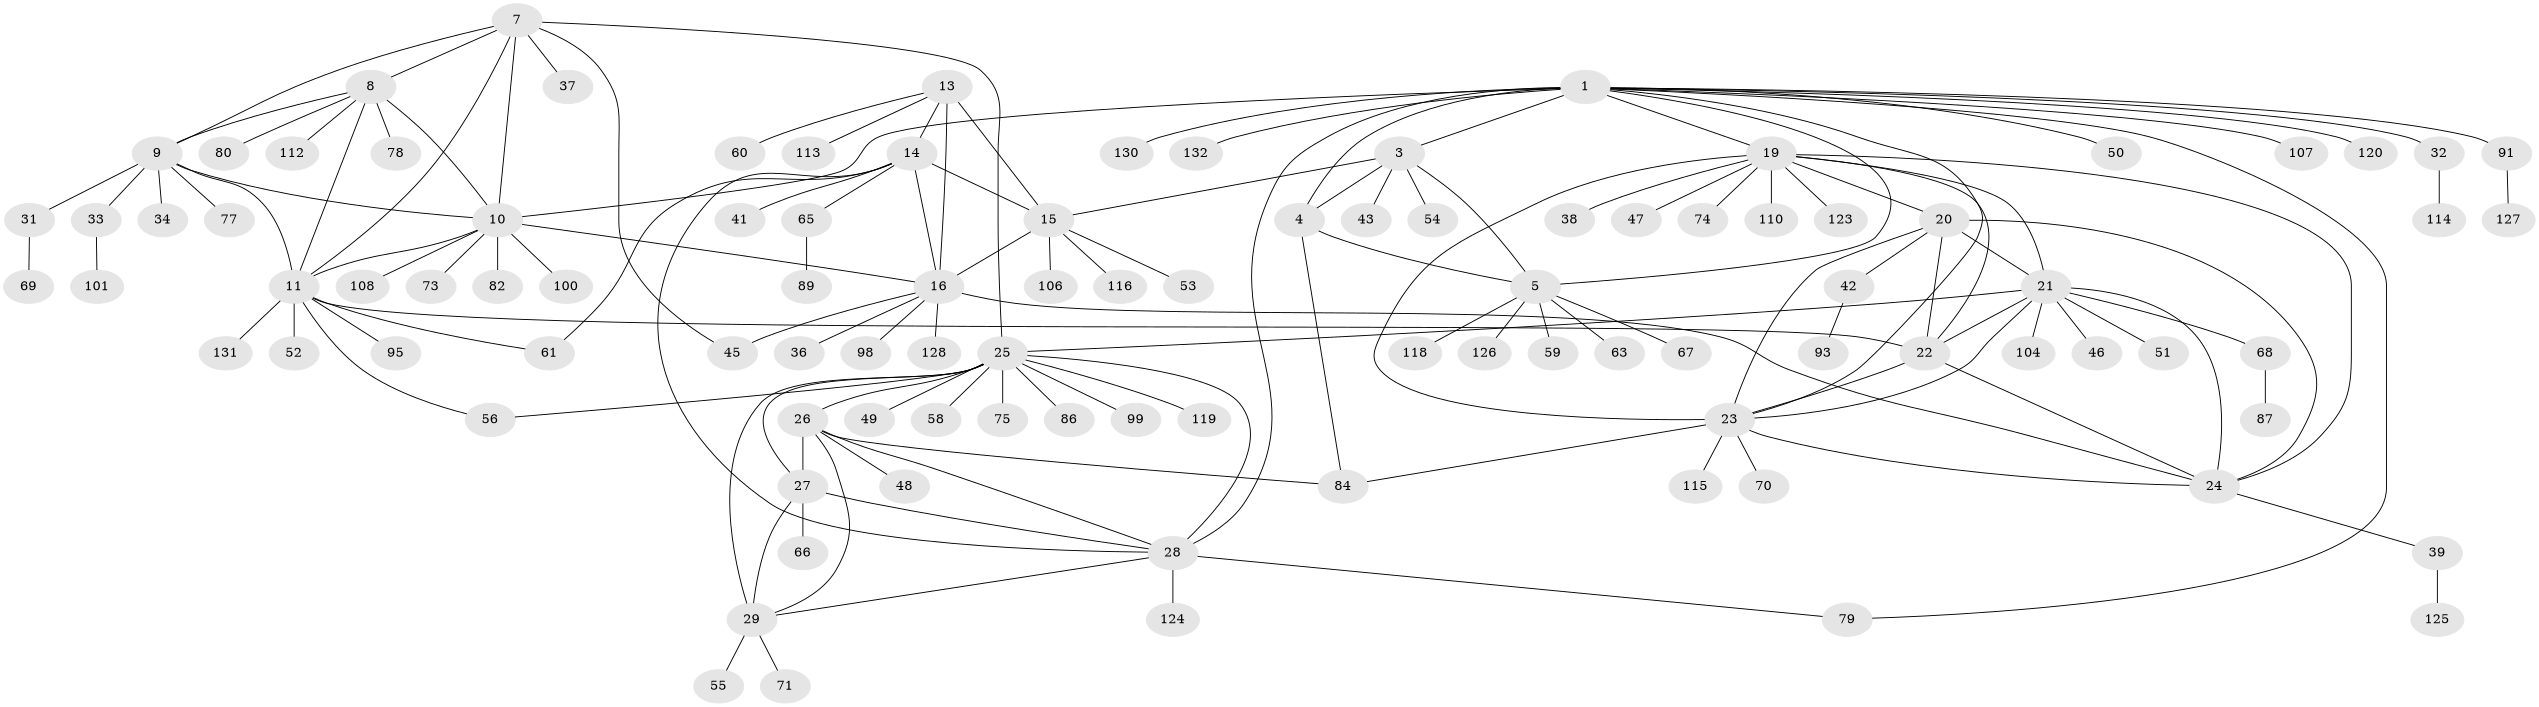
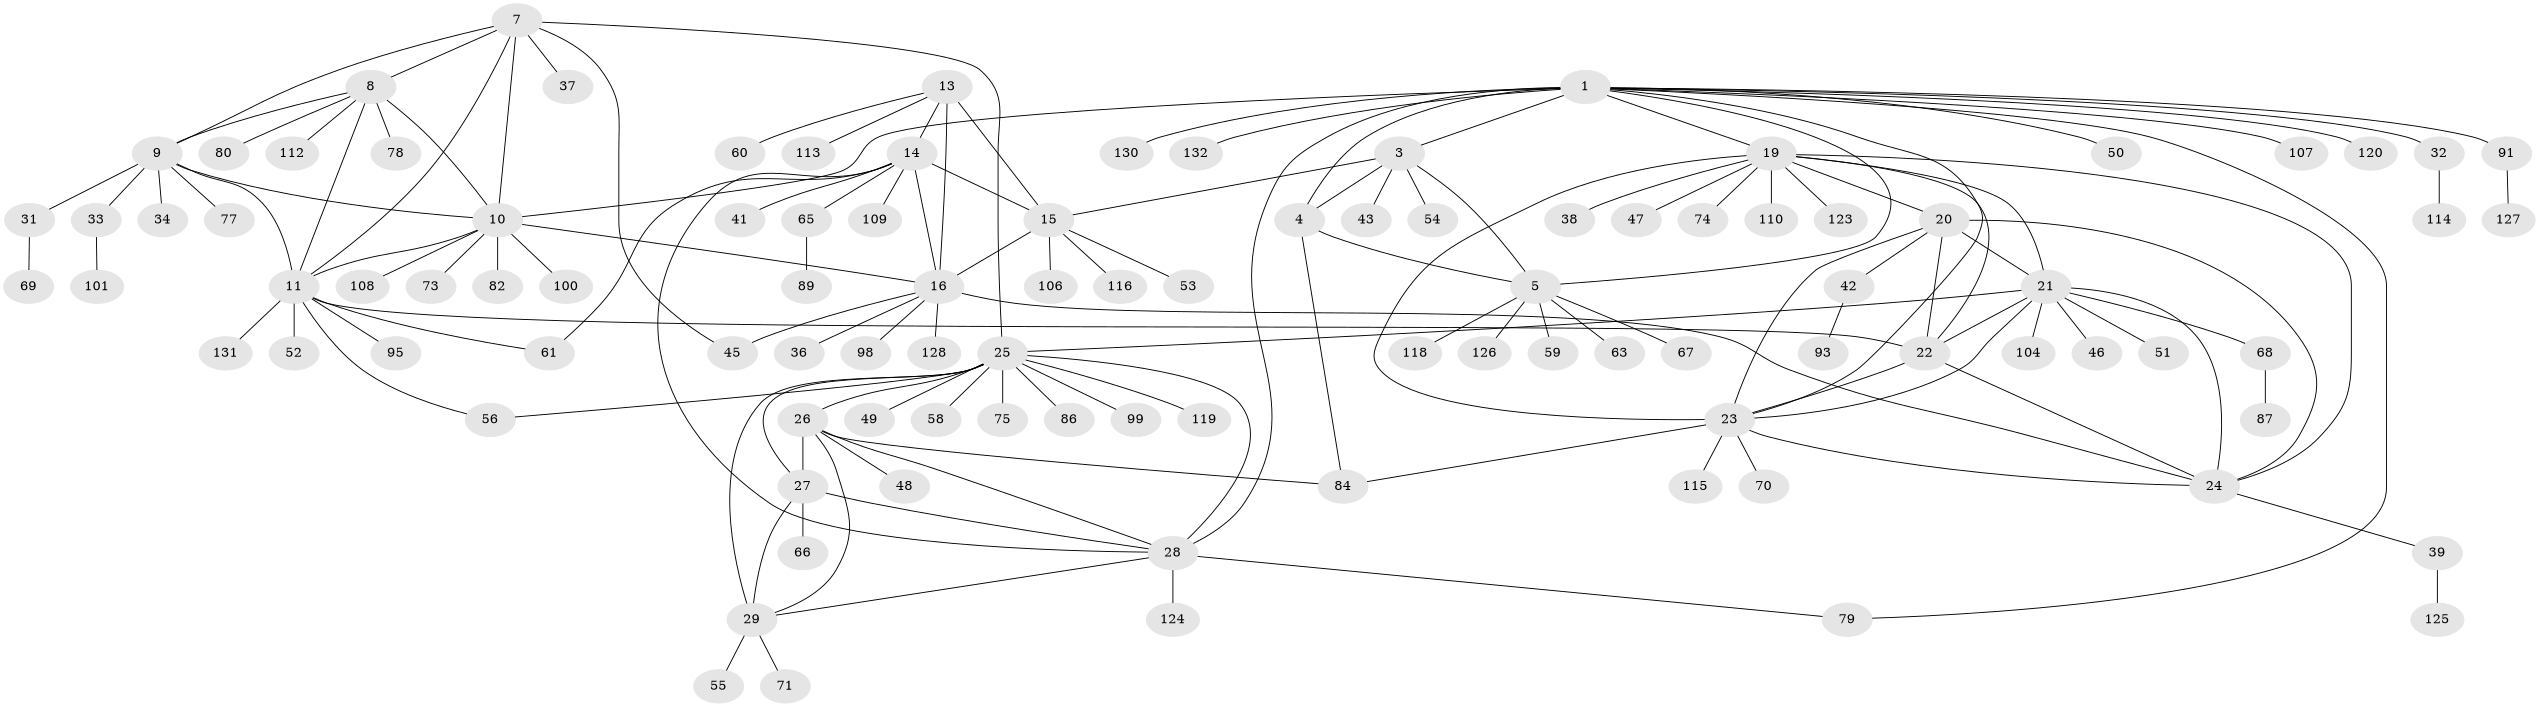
node "109": added
